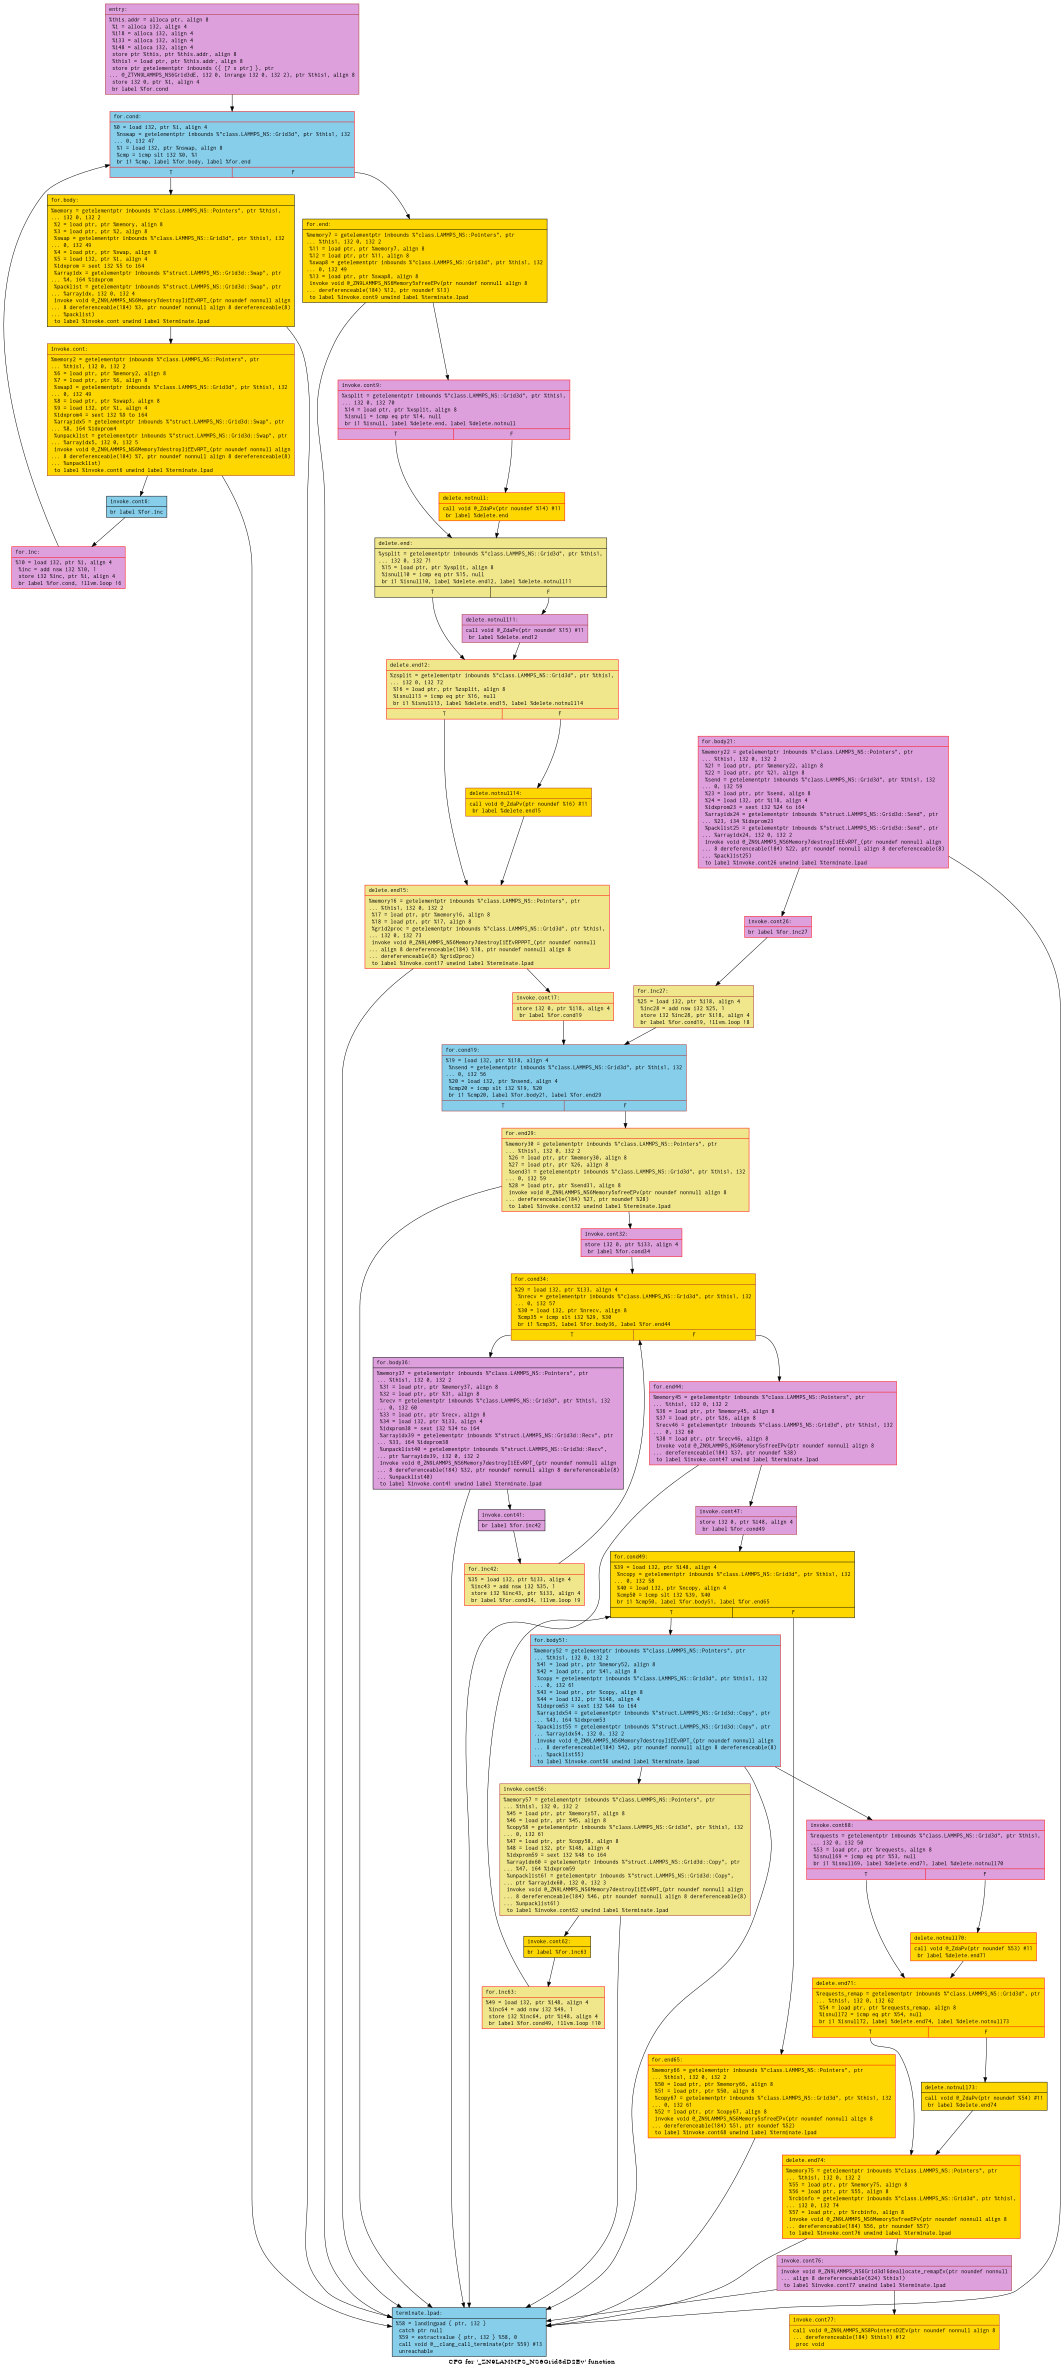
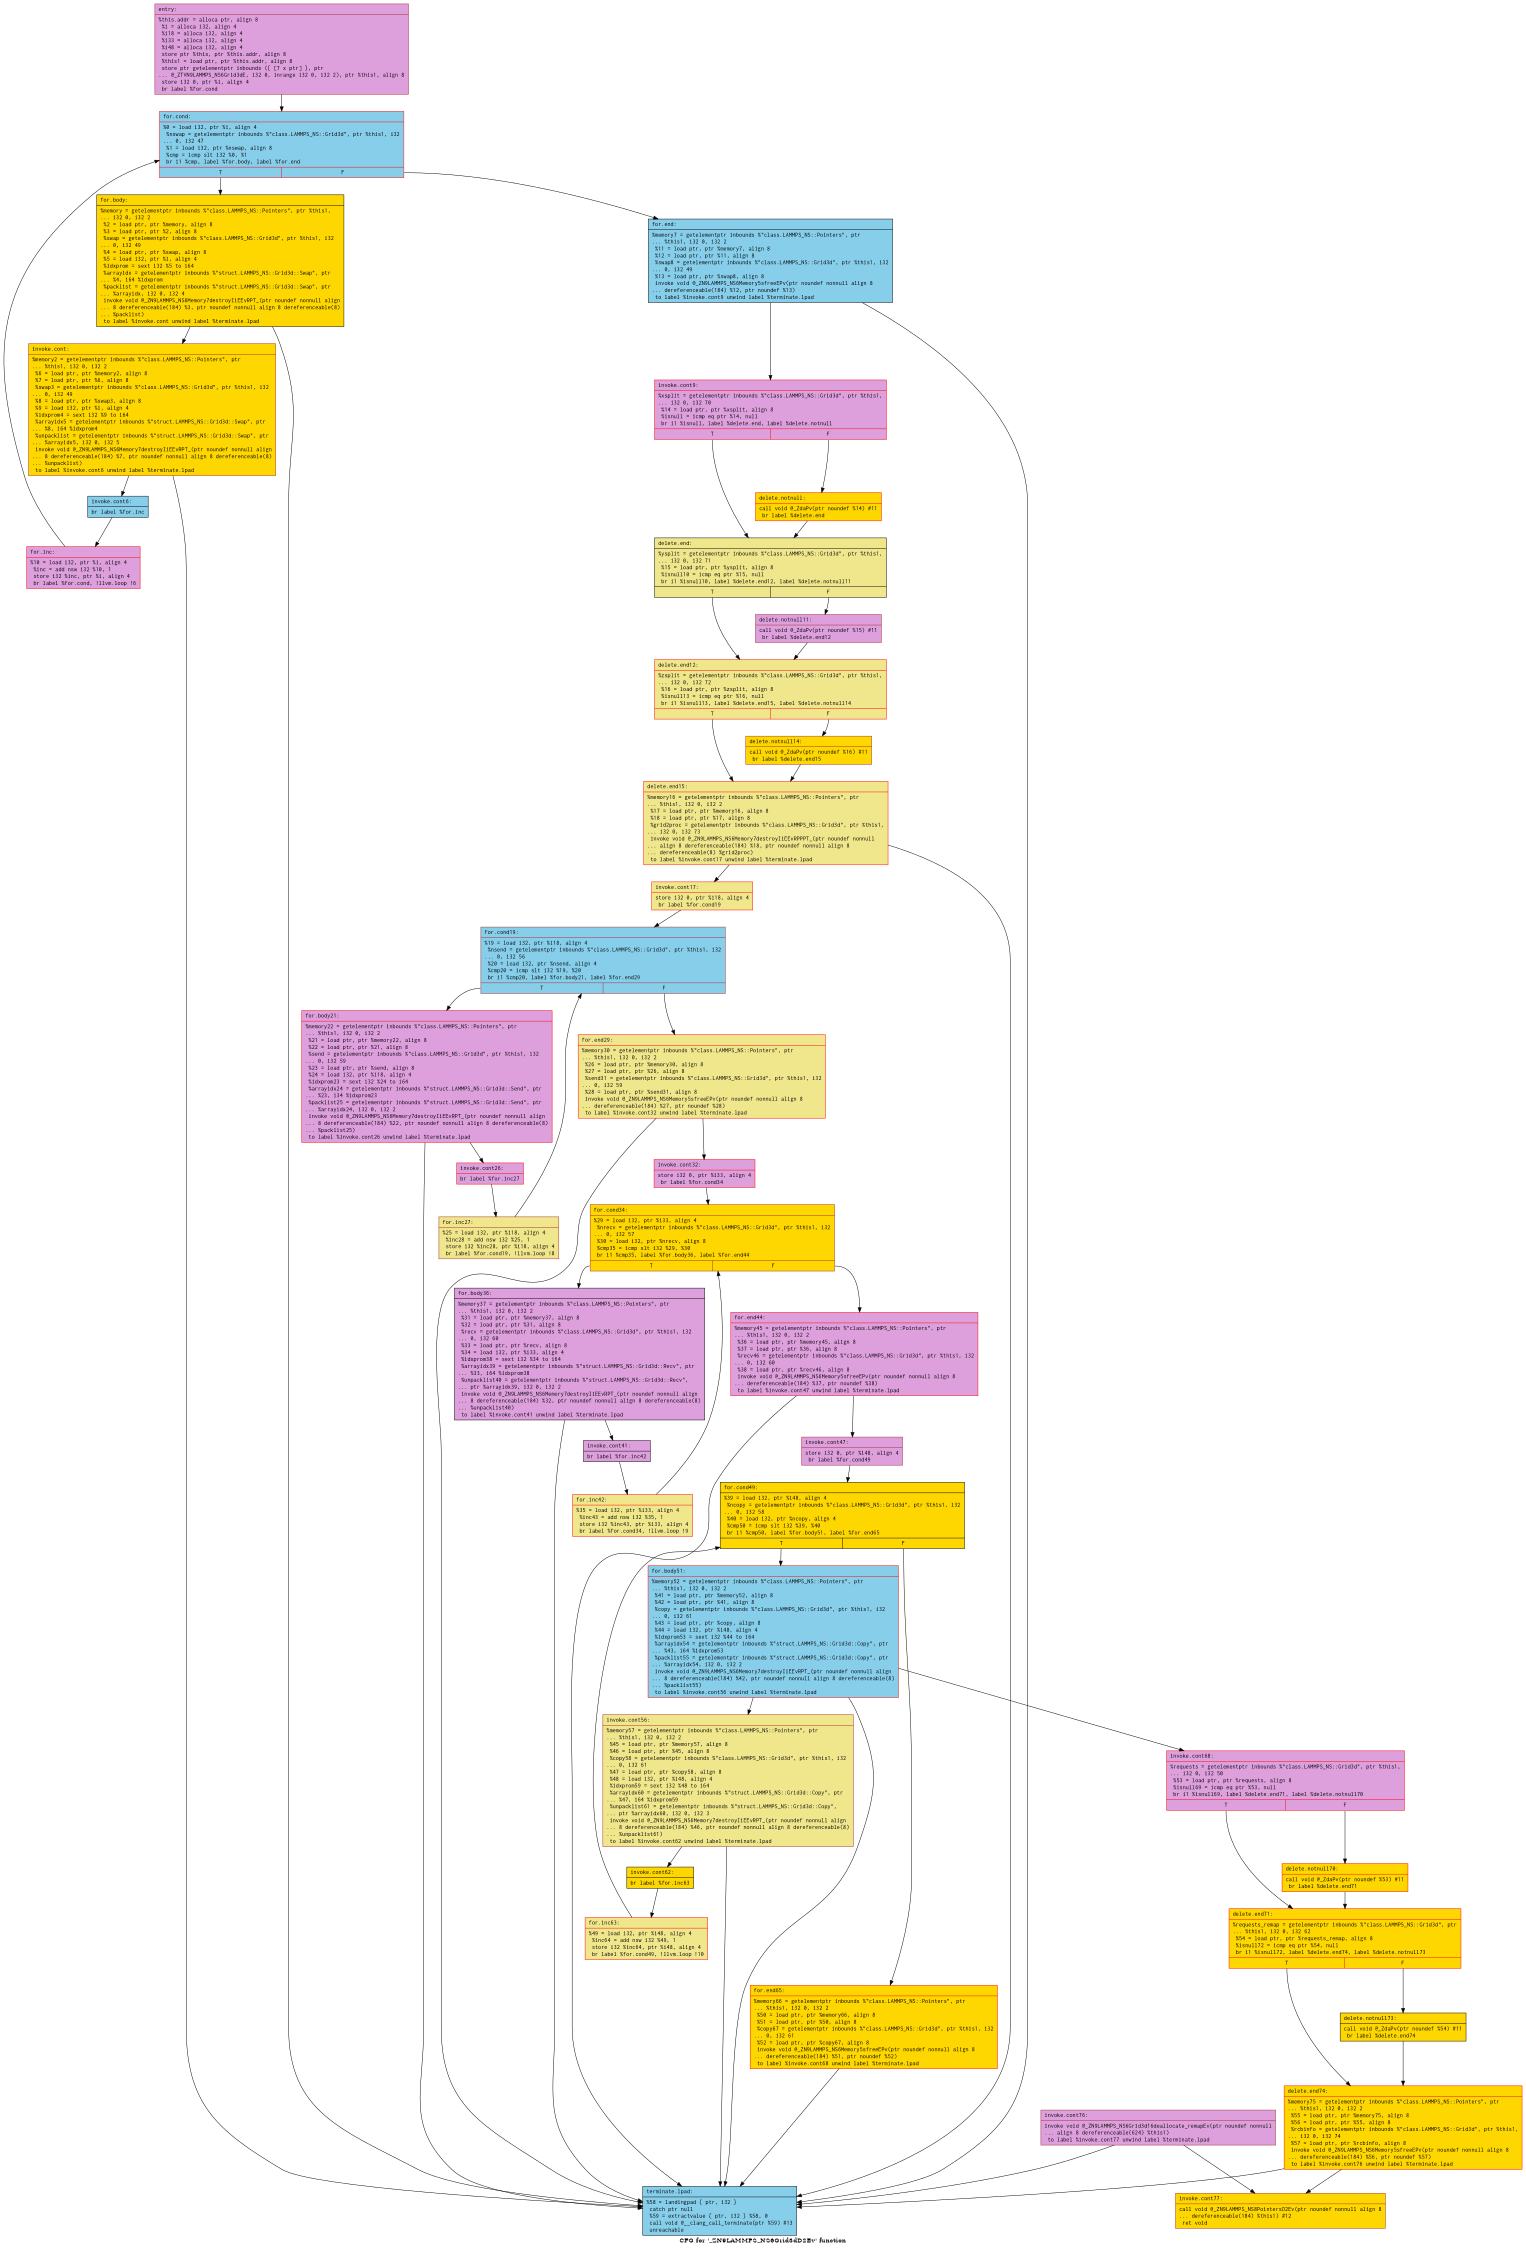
node "for.end:": fillcolor gold -> skyblue
edge "for.cond19:" -> "for.body21:": added
edge "delete.end74:" -> "invoke.cont76:": now "delete.end74:" -> "invoke.cont77:"
node "invoke.cont77:": text "proc void" -> "ret void"
